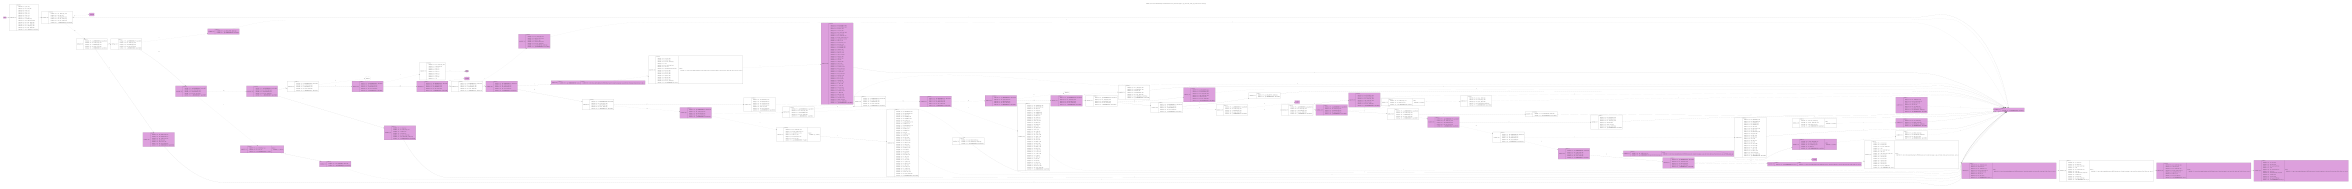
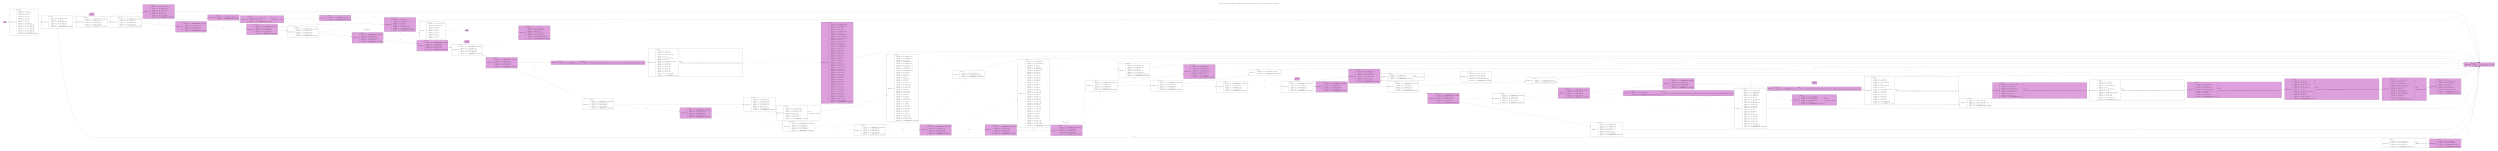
node "0x401ee6 [51]": added
